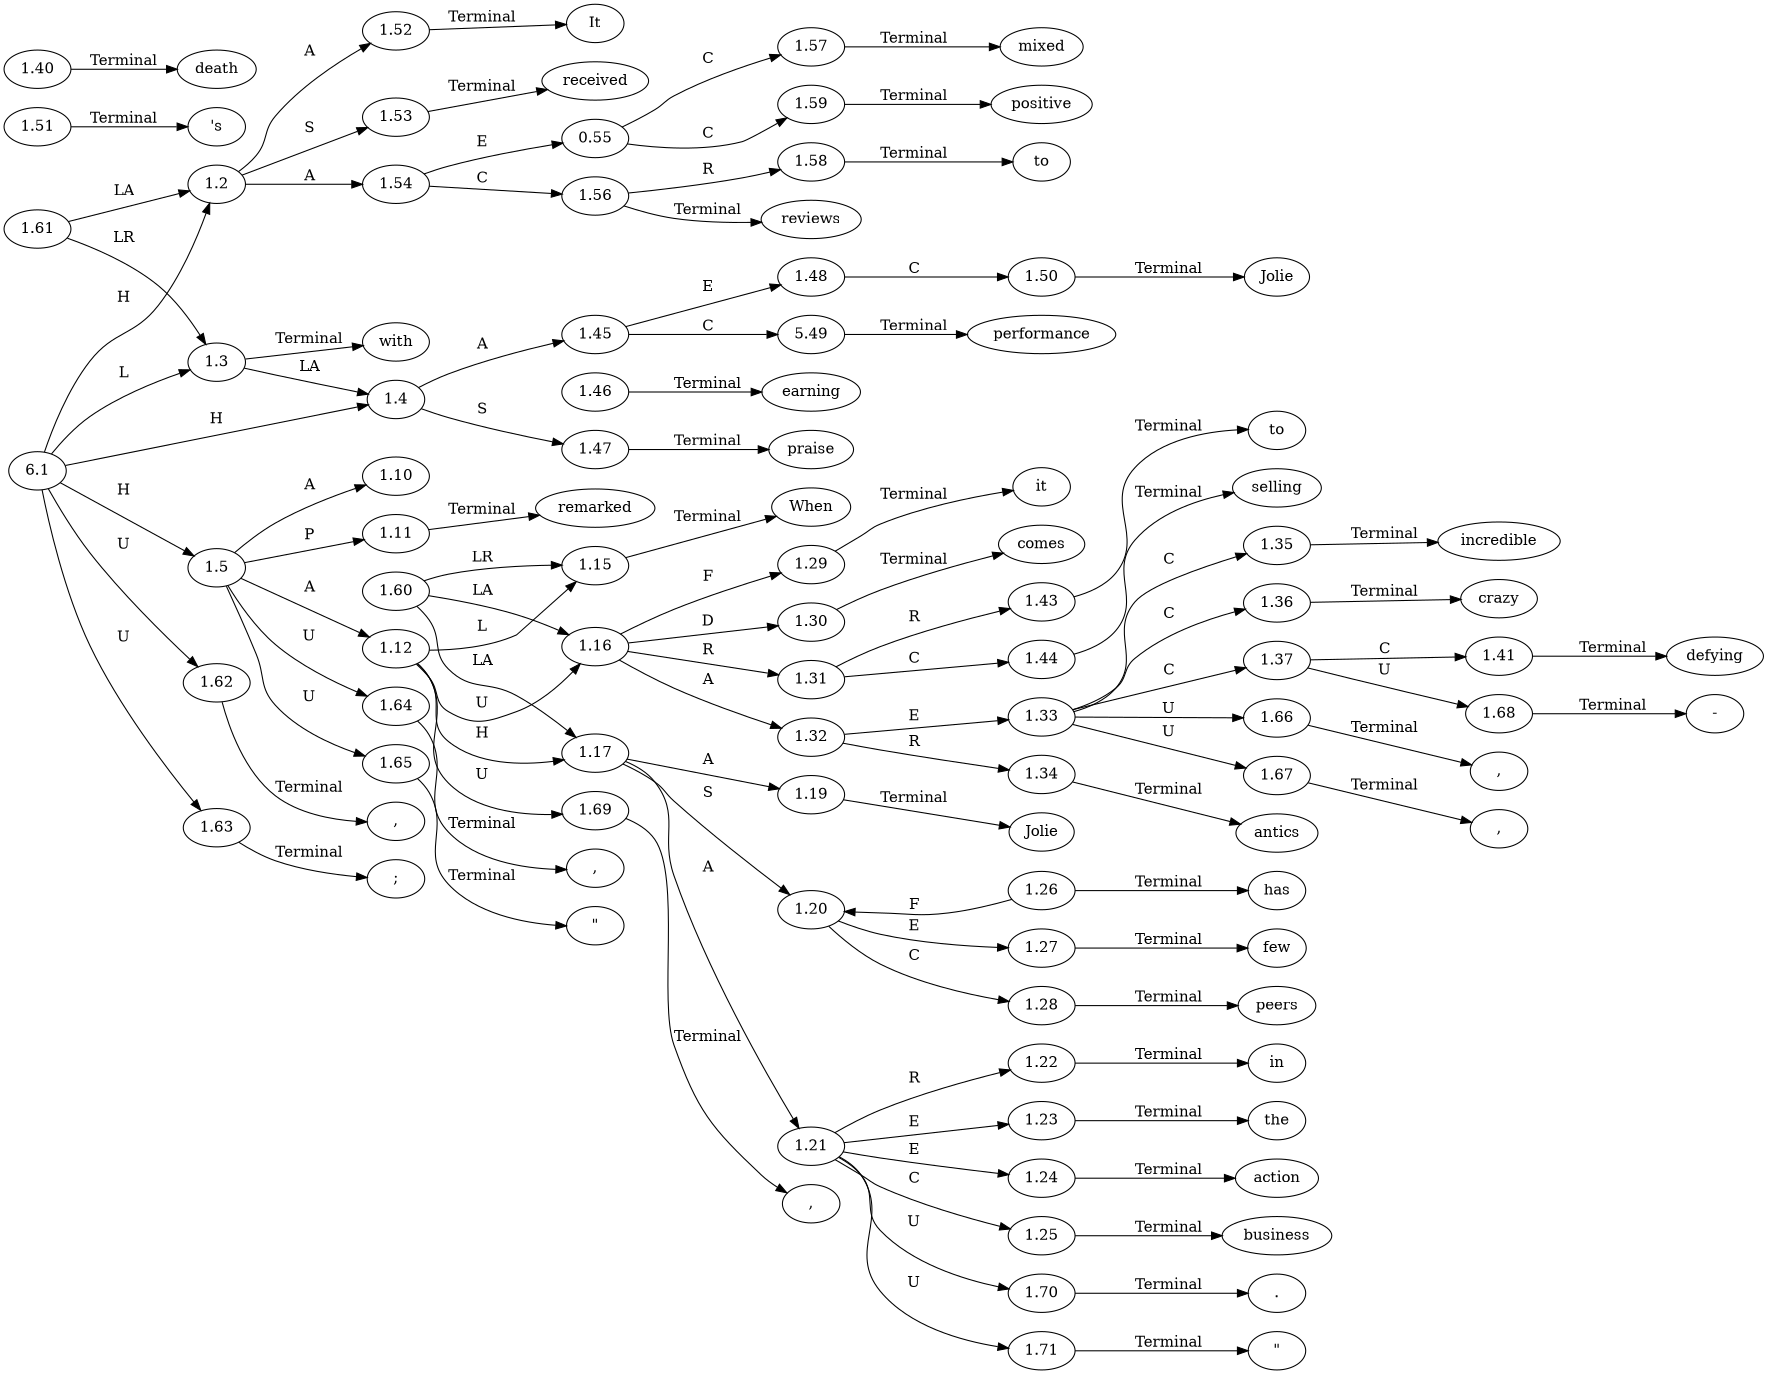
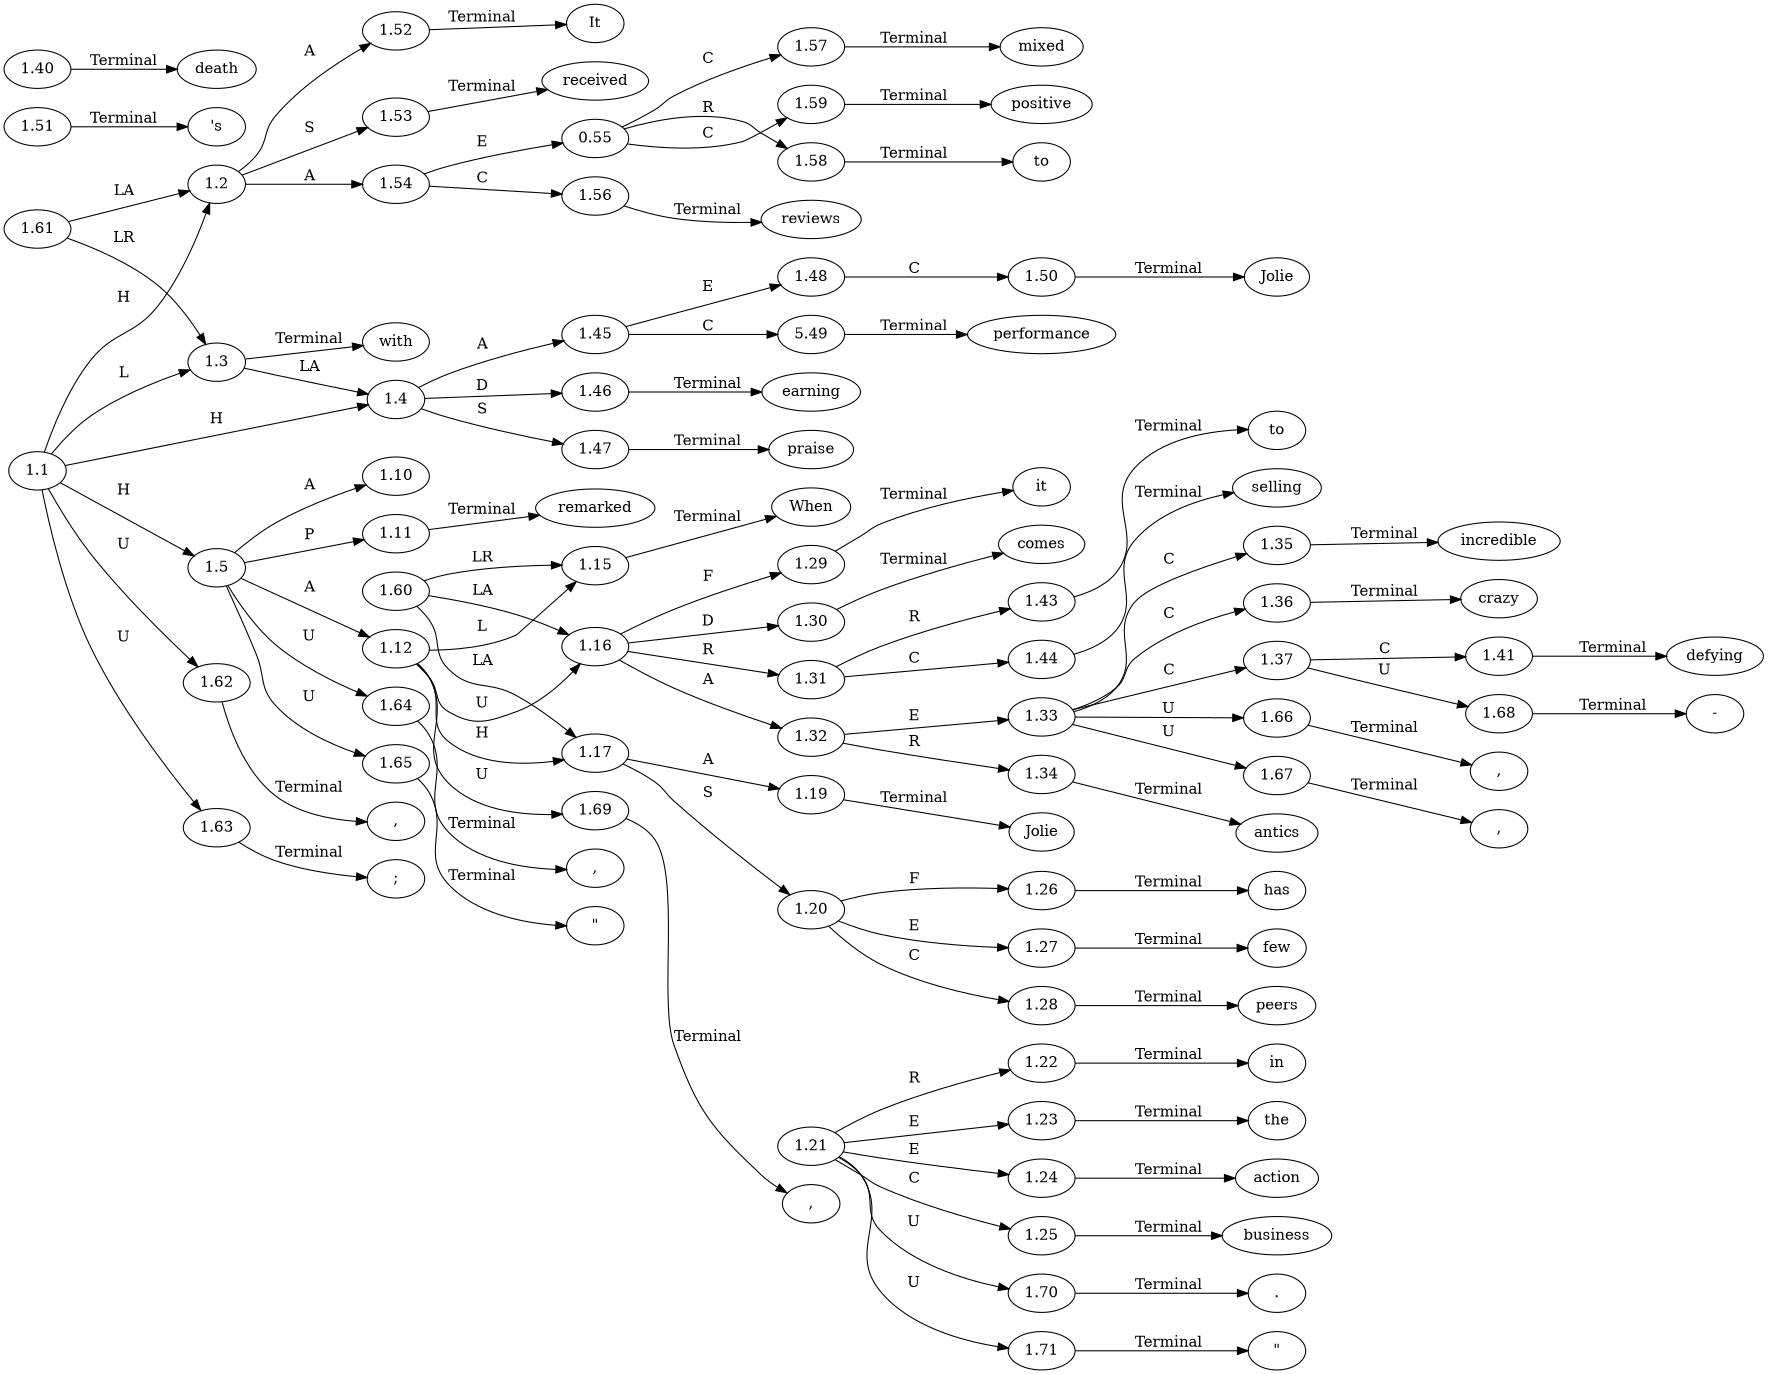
edge "1.56" -> "1.58": now "0.55" -> "1.58"
edge "1.4" -> "1.46": added, label "D"
node "6.1": label "6.1" -> "1.1"
edge "1.26" -> "1.20": reversed
edge "1.17" -> "1.21": removed, label "A"
